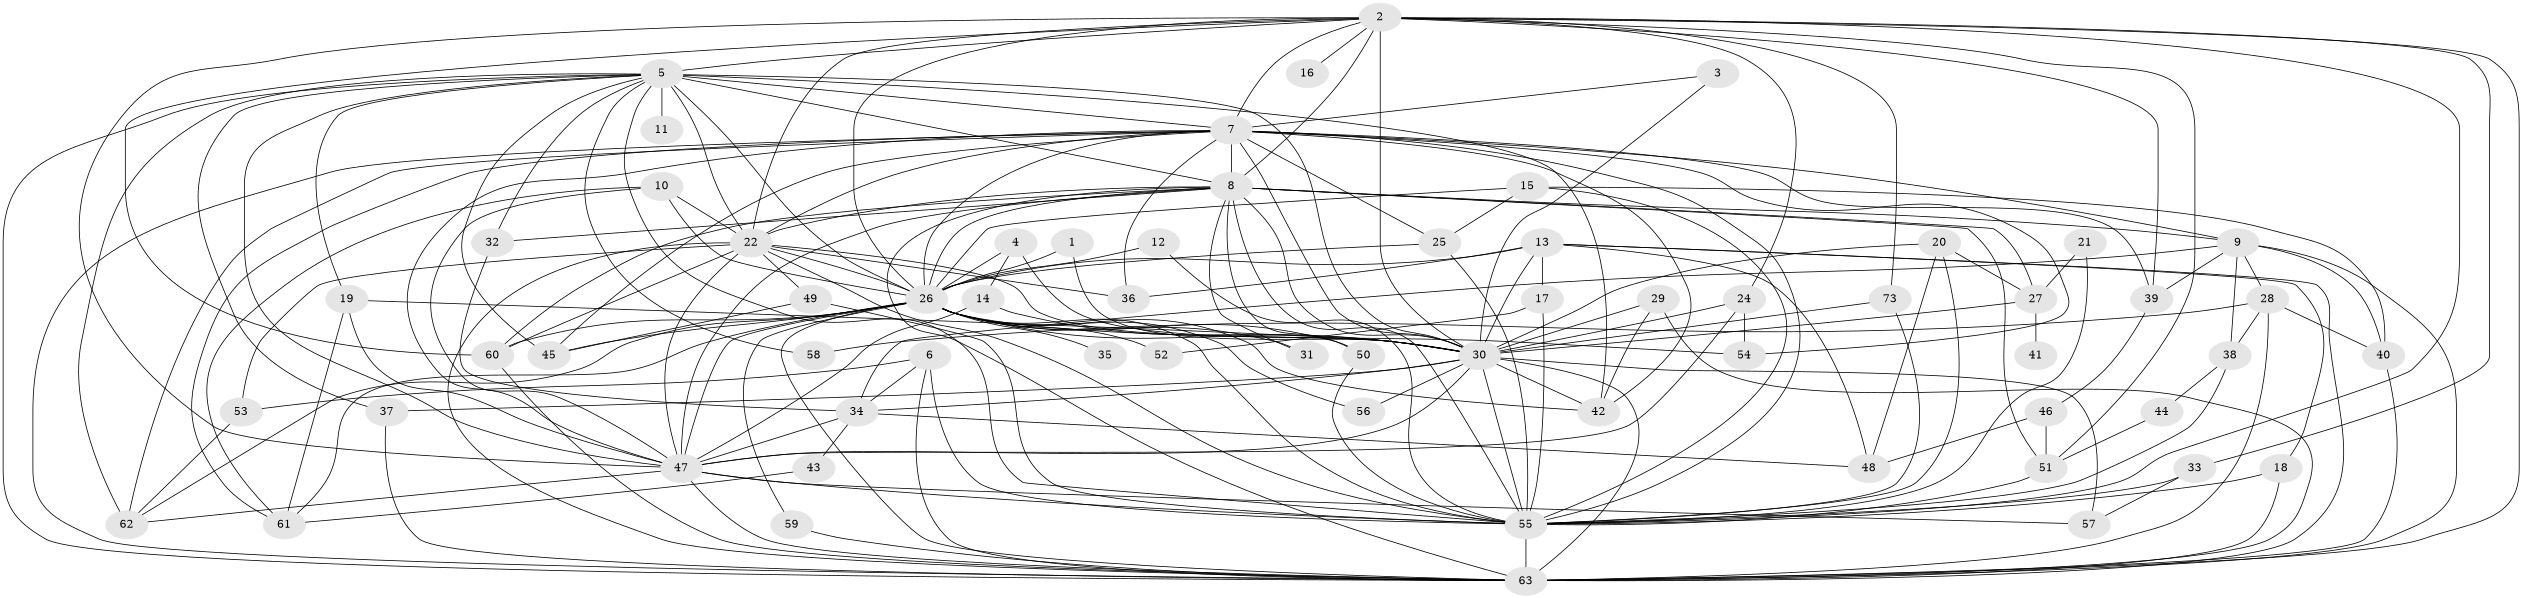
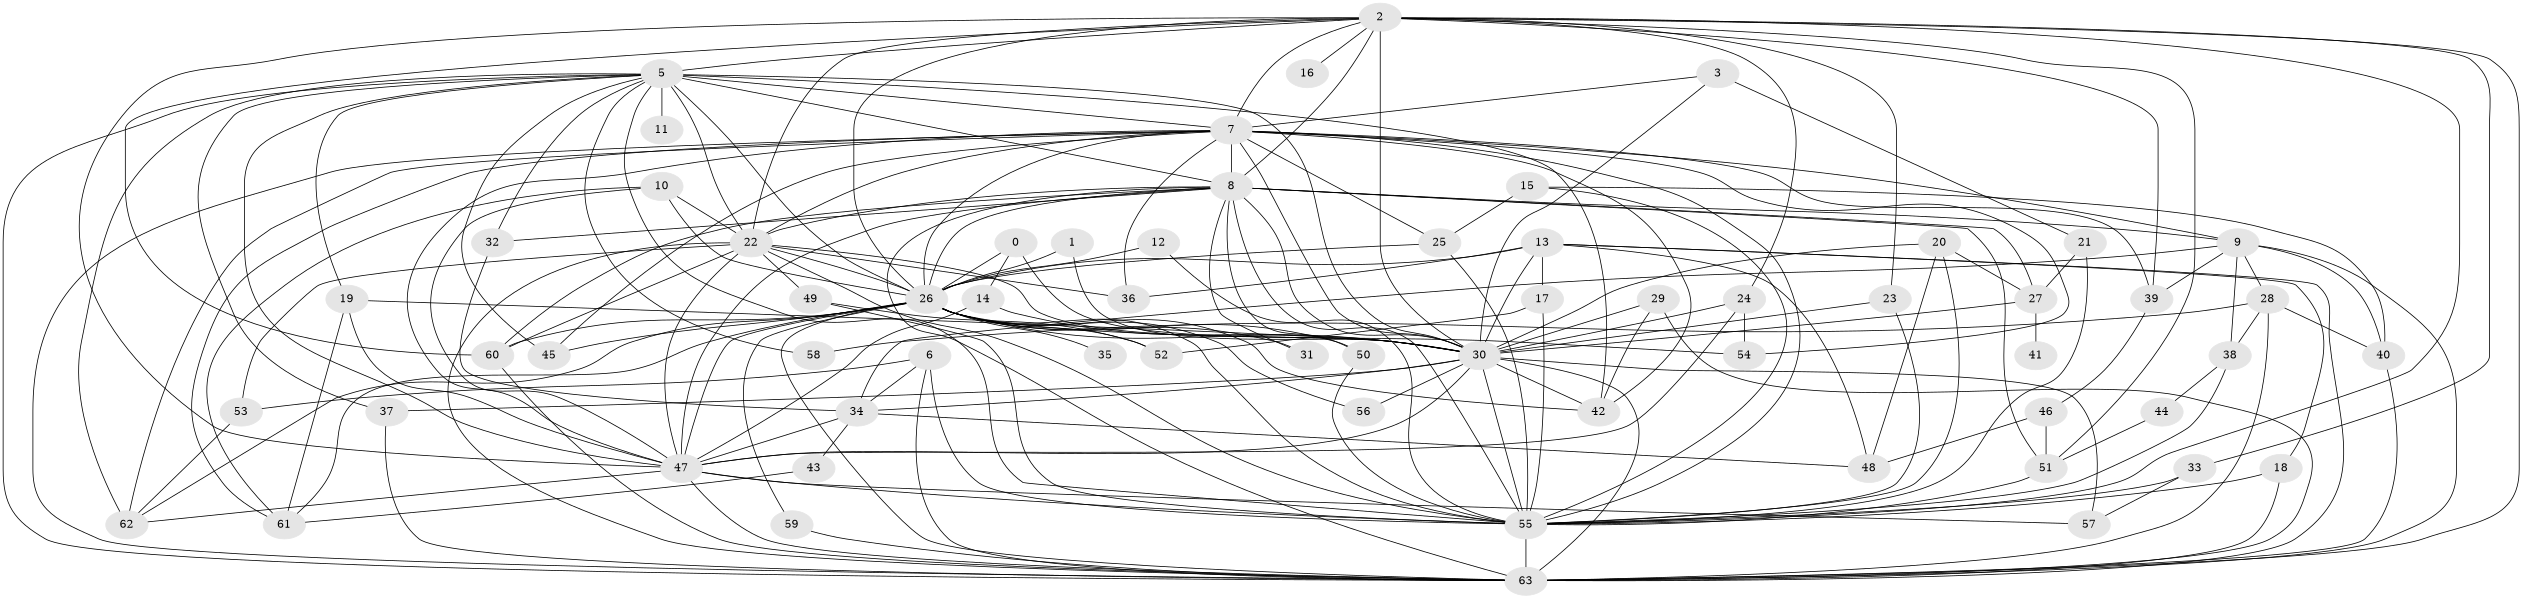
edge "3" -- "21": added
edge "15" -- "26": removed
node "4": label "4" -> "0"
node "73": label "73" -> "23"
edge "49" -- "45": now "49" -- "52"
